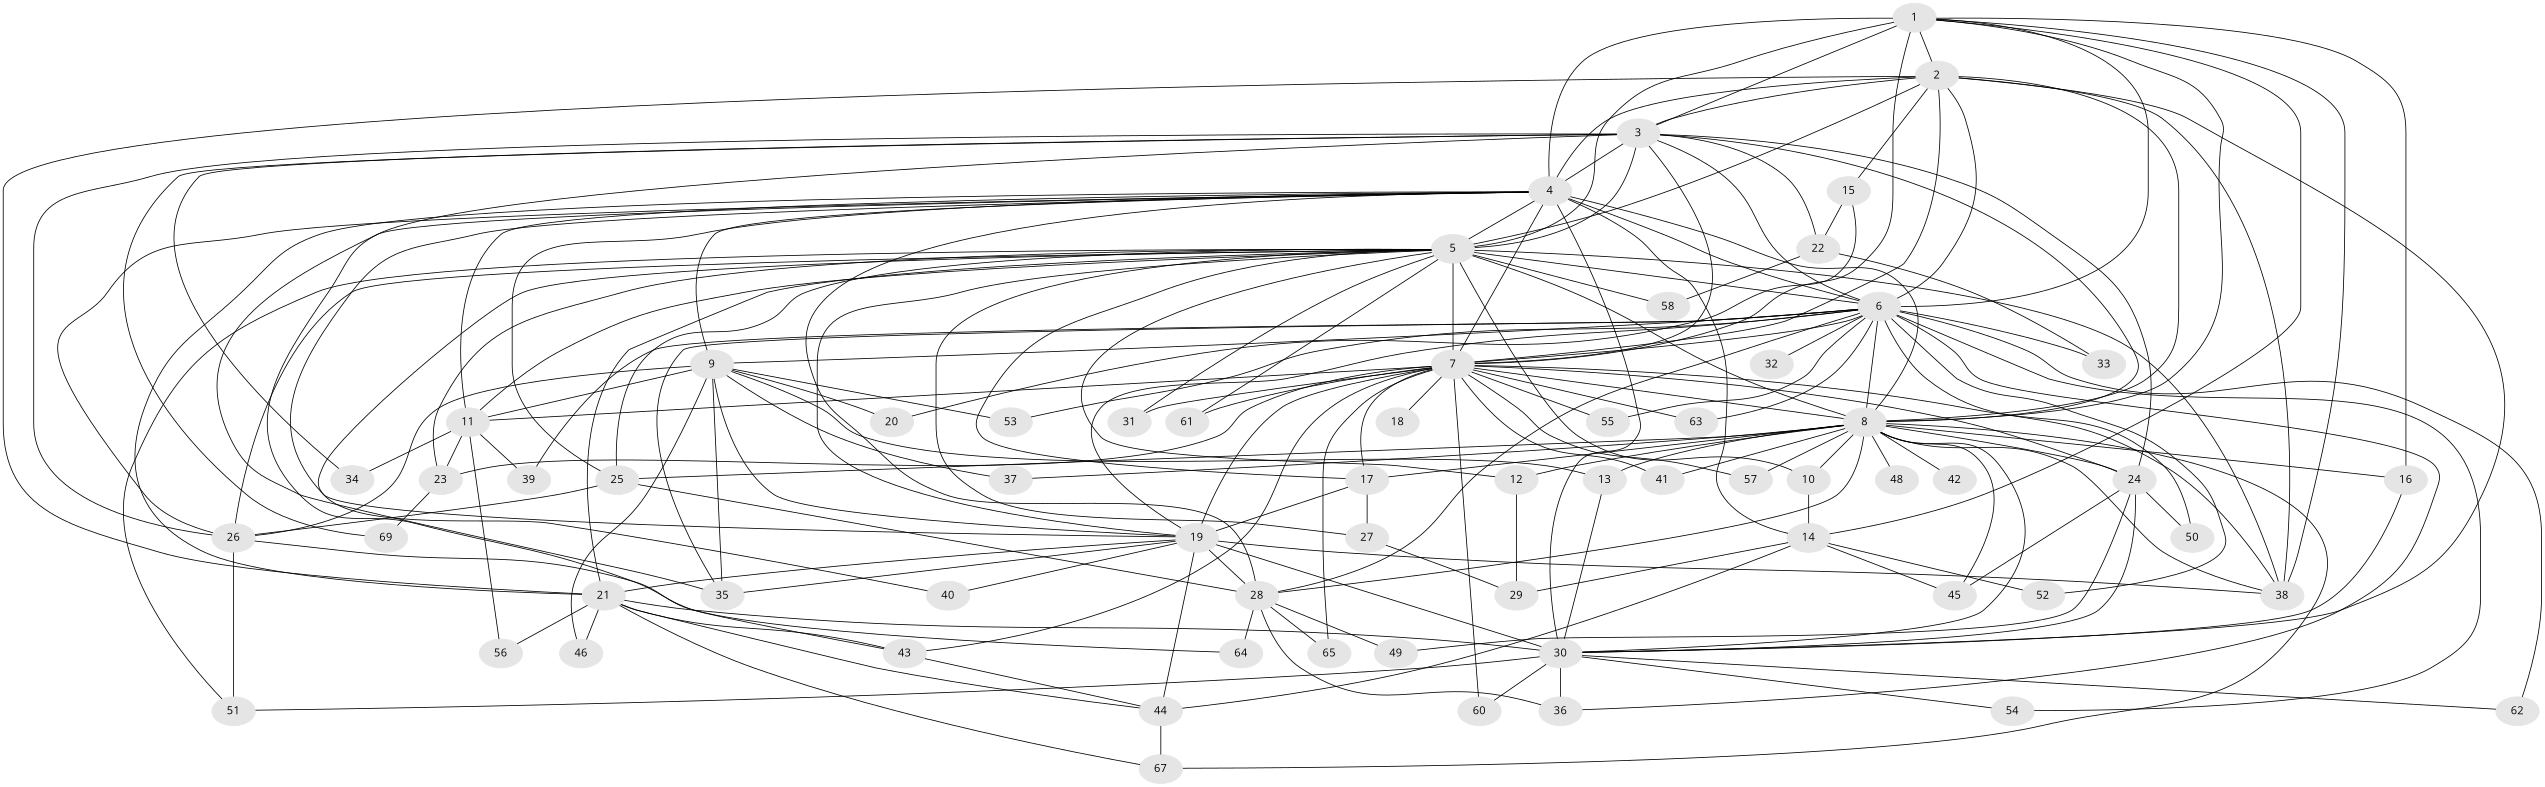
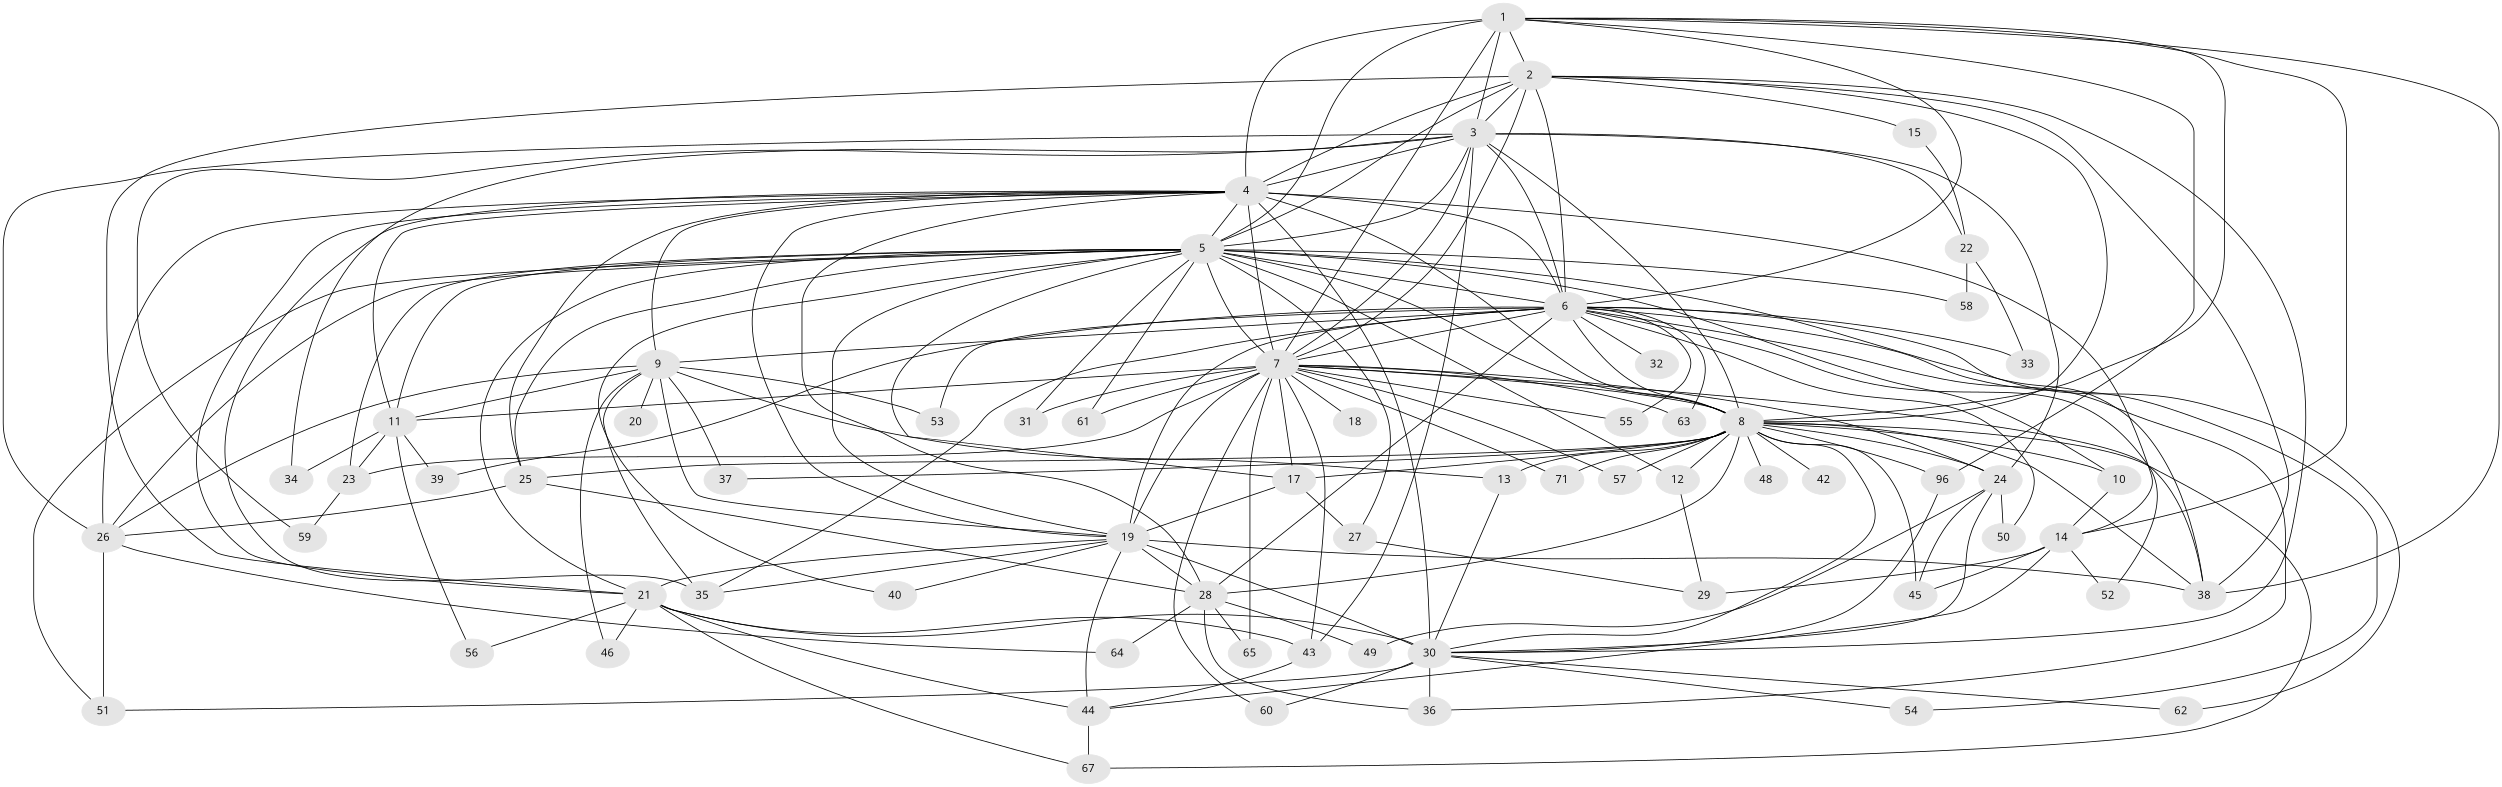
edge "15" -- "20": removed
node "41": label "41" -> "71"
node "16": label "16" -> "96"
node "69": label "69" -> "59"
